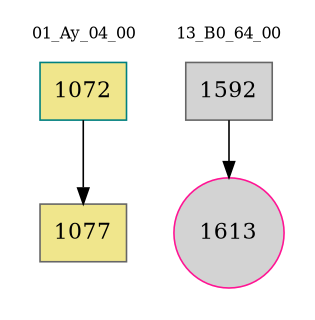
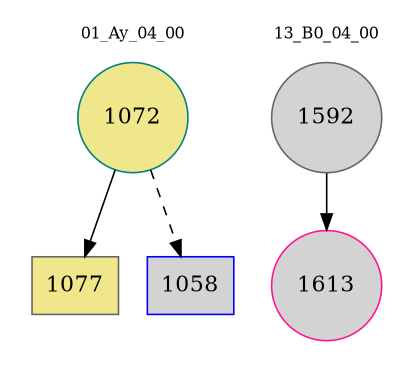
cluster "13_B0_64_00": label "13_B0_64_00" -> "13_B0_04_00"
node "1072": shape box -> circle
node "1592": shape box -> circle
node "1058": added
